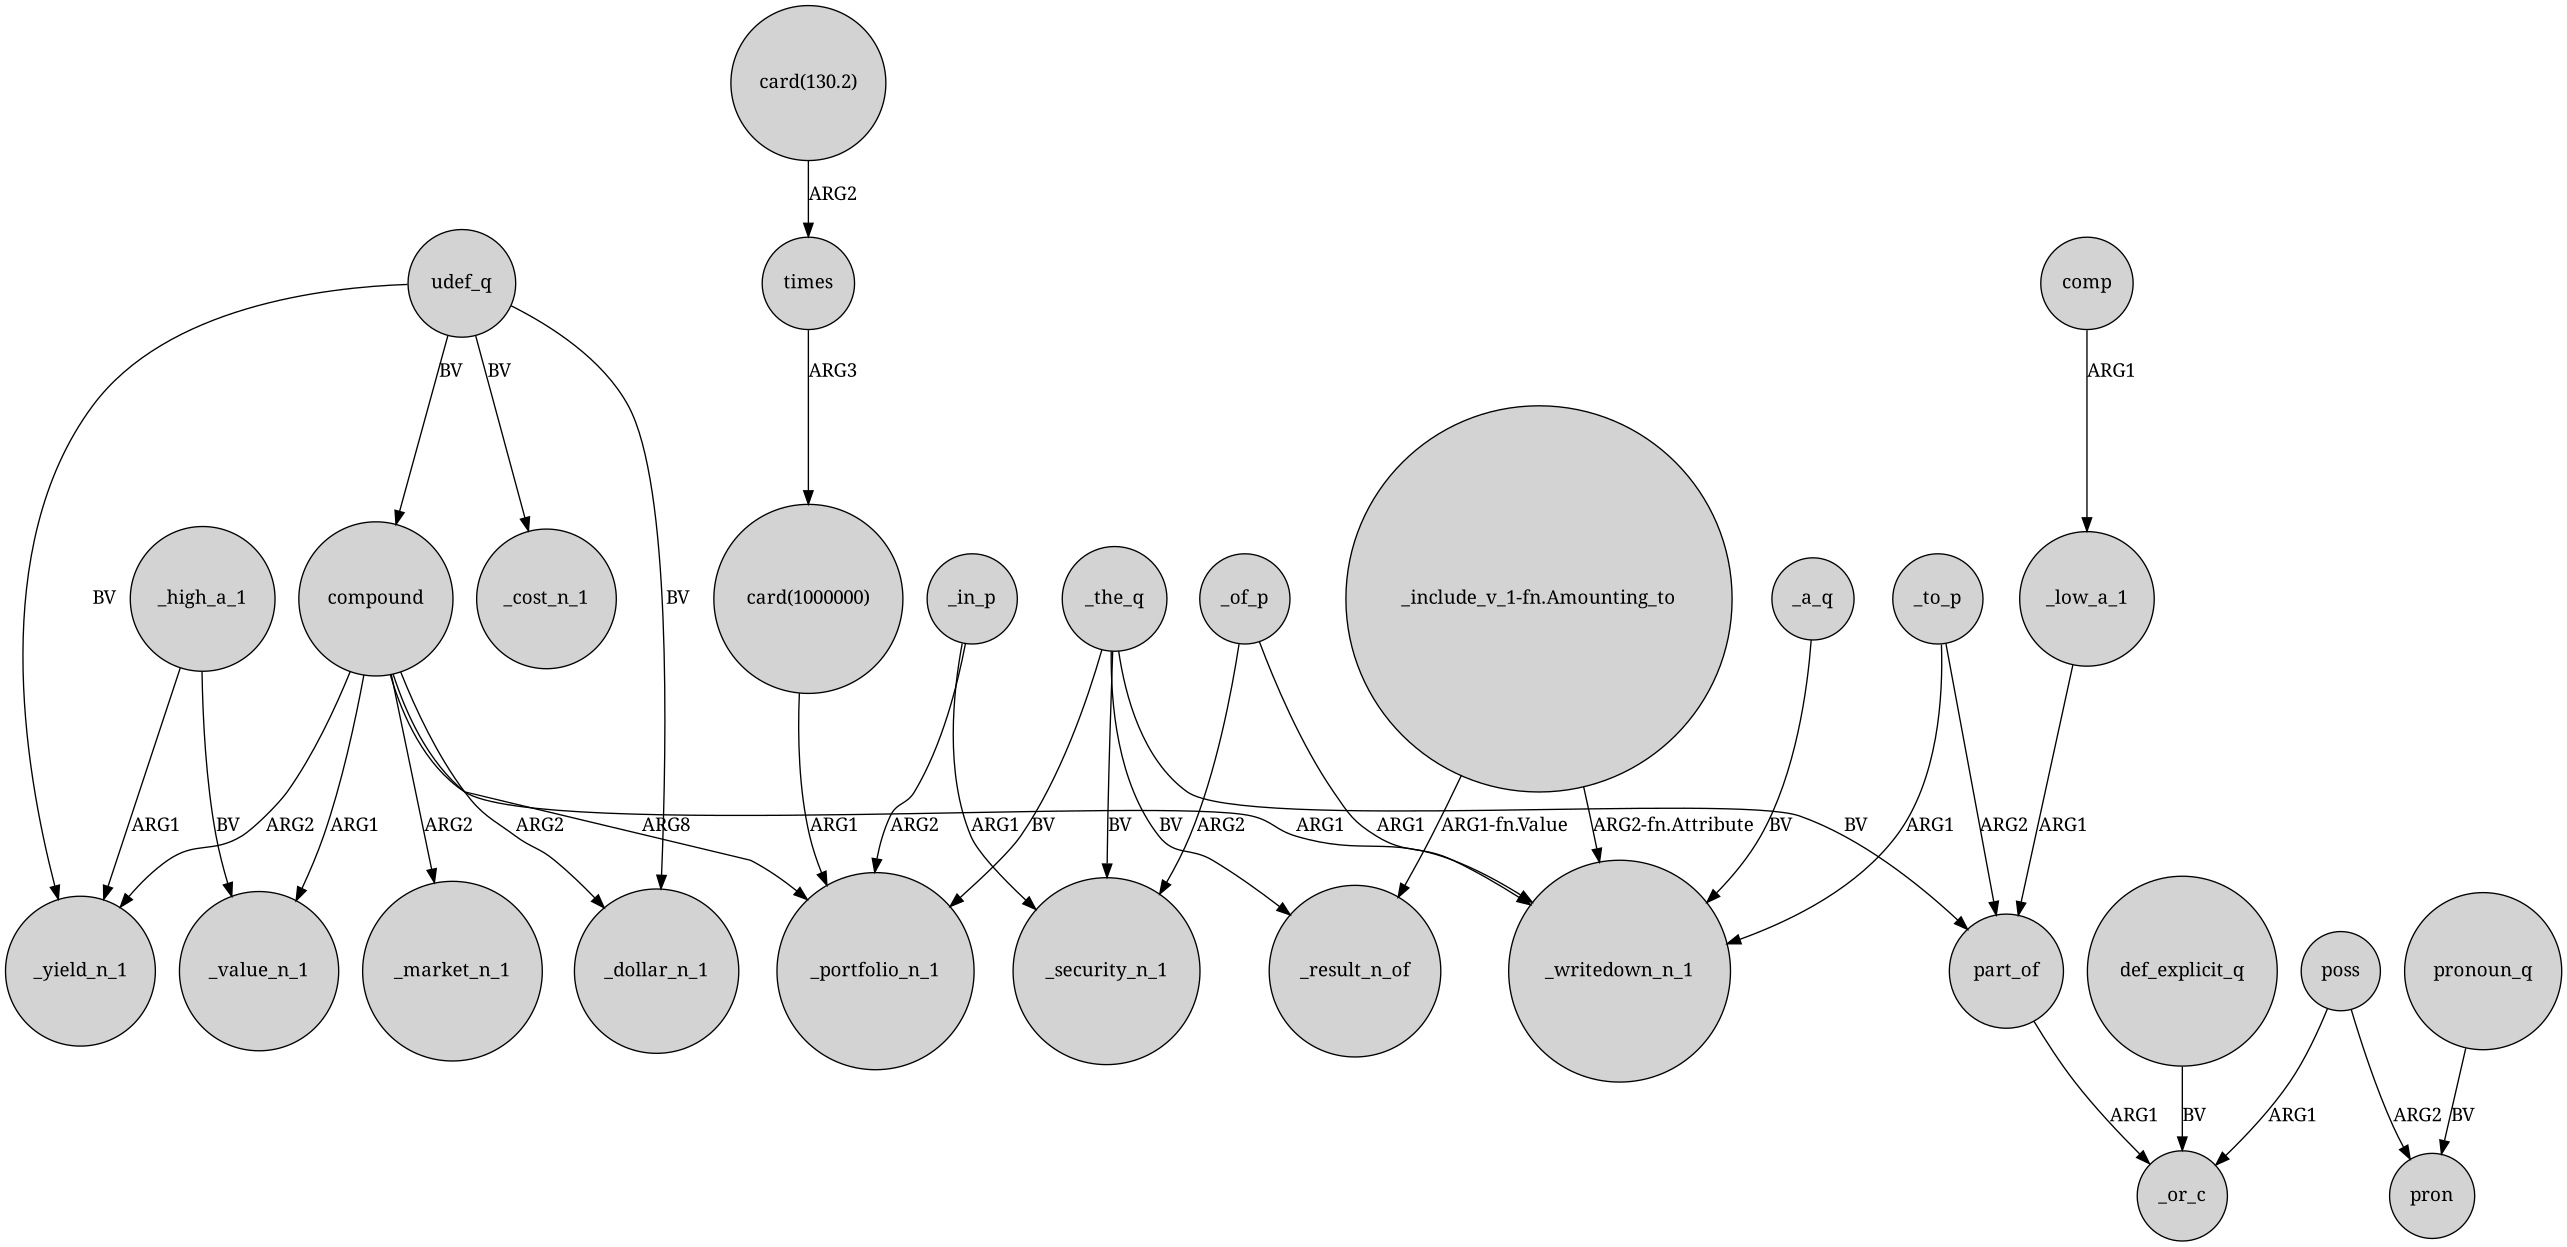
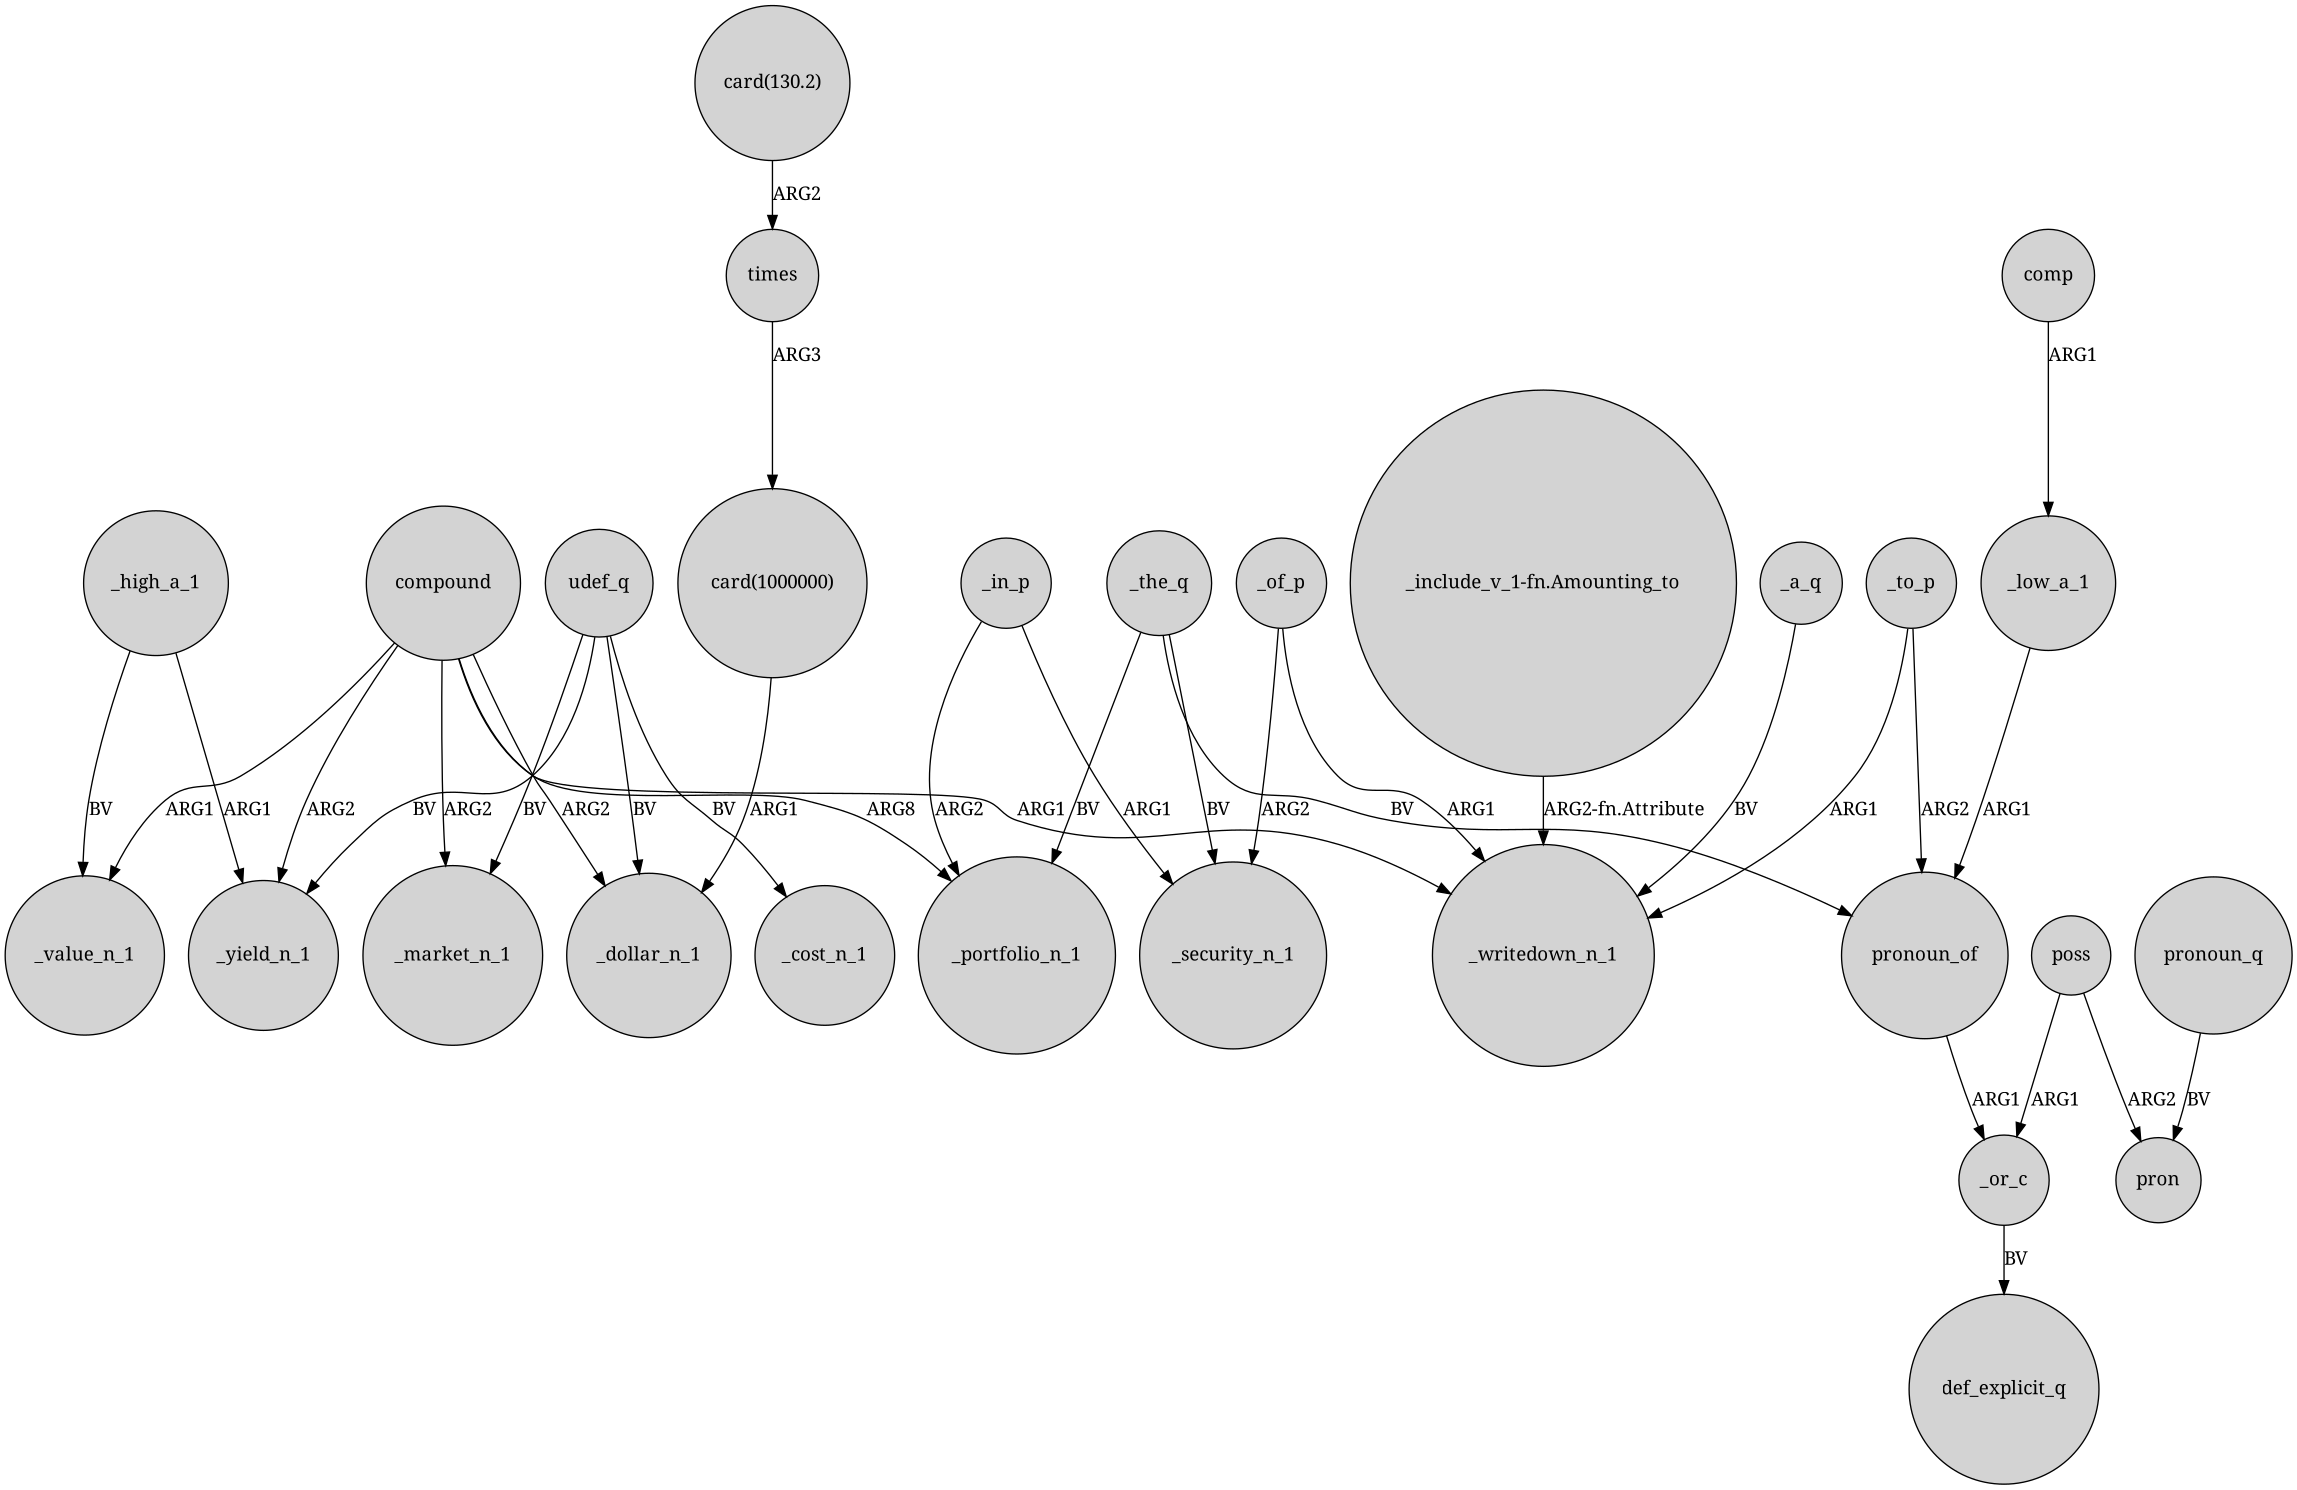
edge "udef_q" -> "compound": now "udef_q" -> "_market_n_1"
edge "card(1000000)" -> "_portfolio_n_1": now "card(1000000)" -> "_dollar_n_1"
node "_result_n_of": removed
node "part_of": label "part_of" -> "pronoun_of"
edge "def_explicit_q" -> "_or_c": reversed
